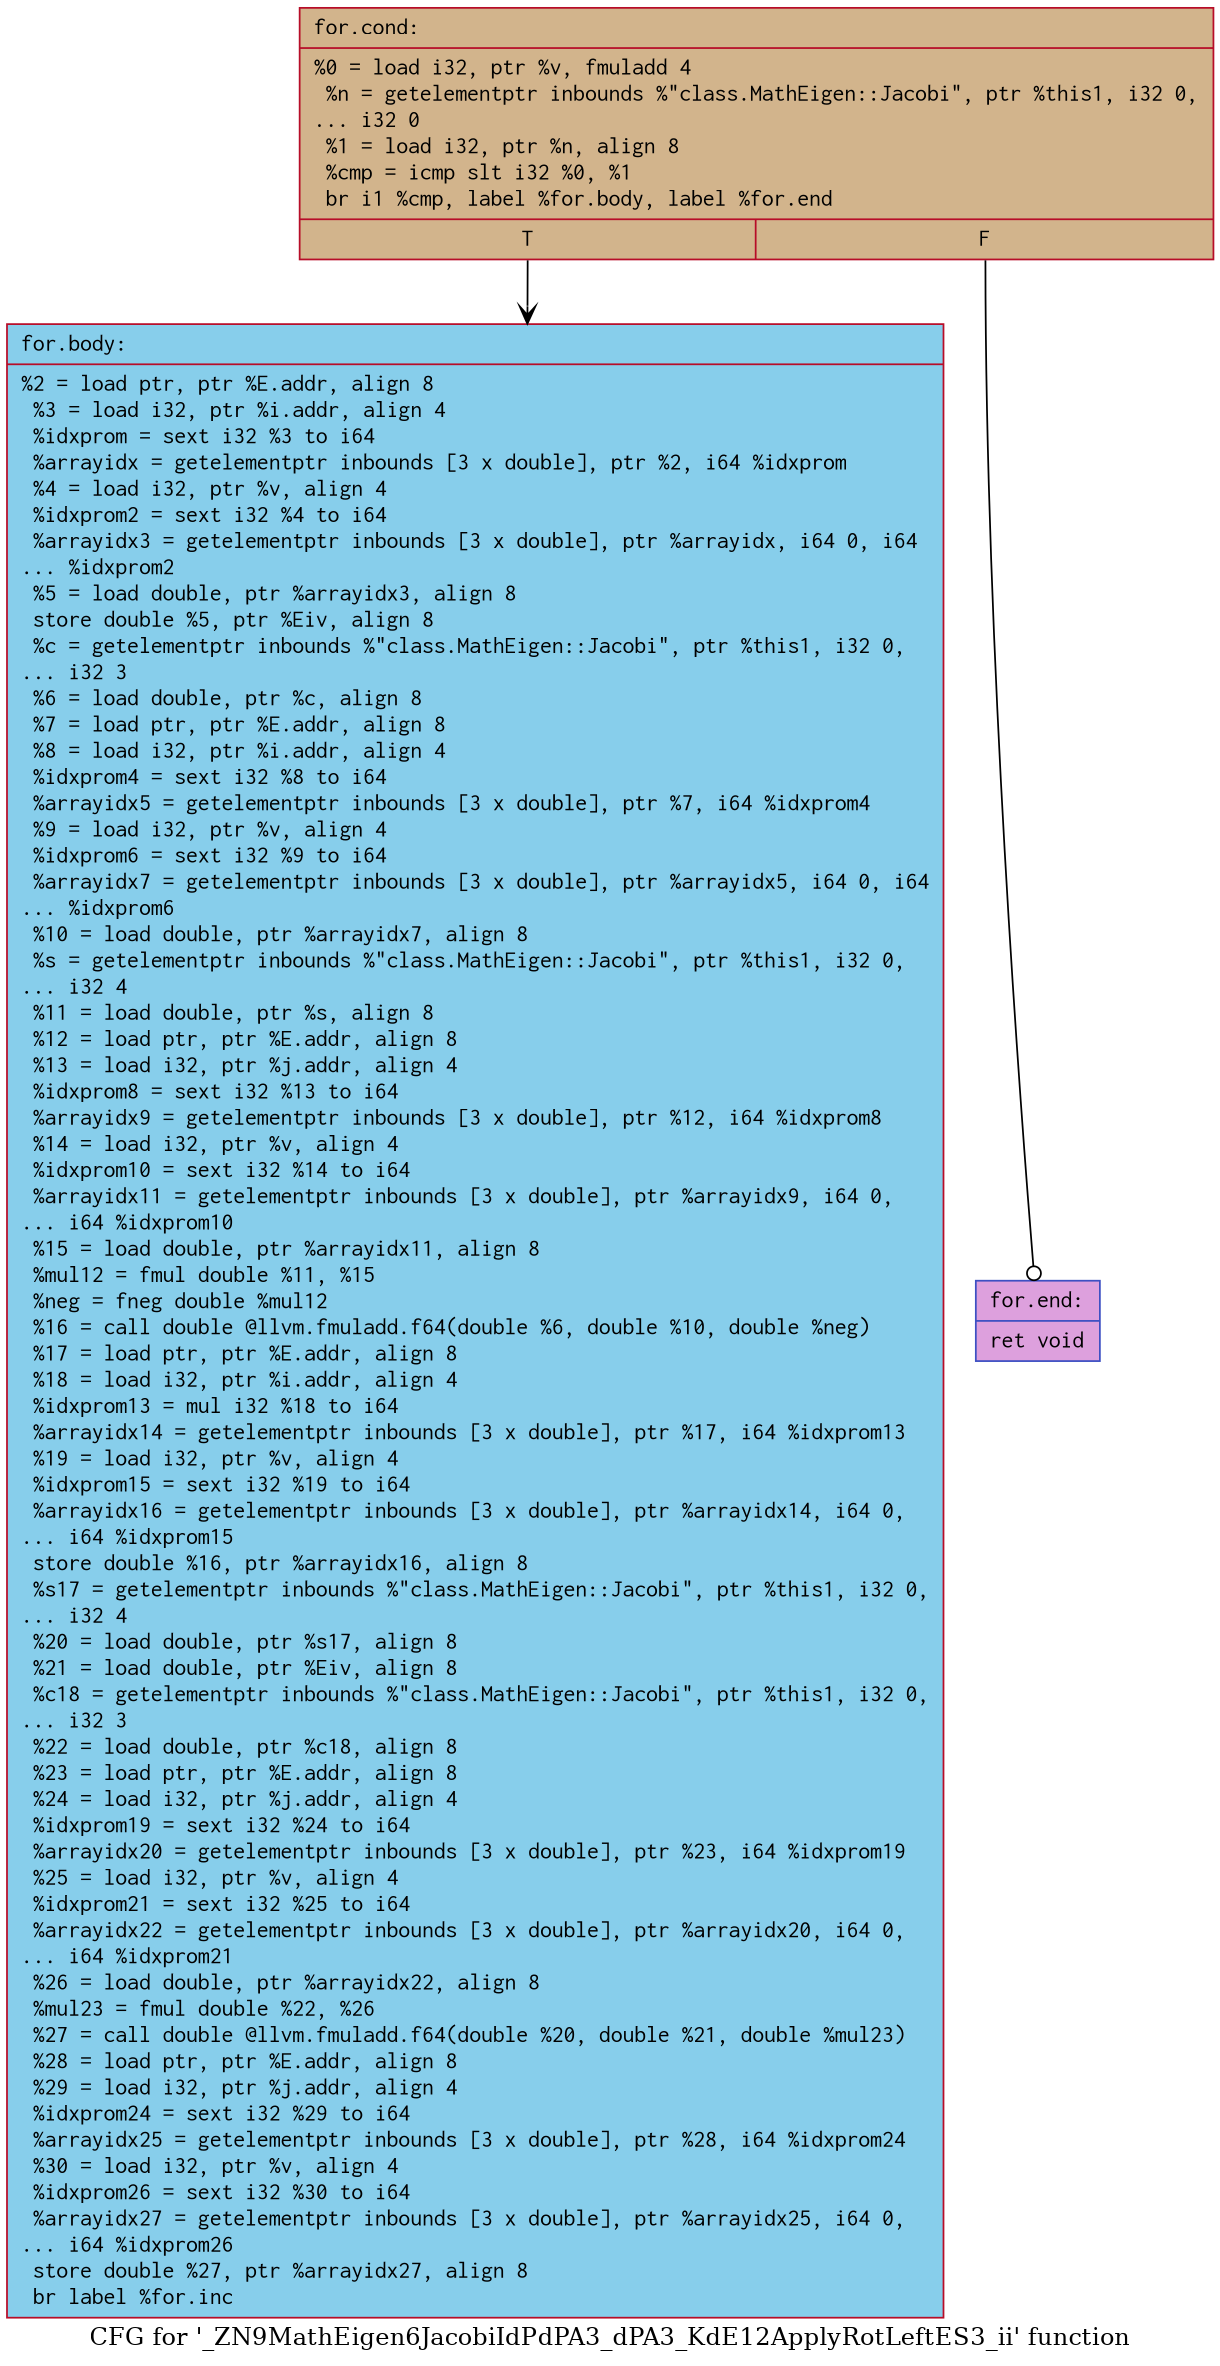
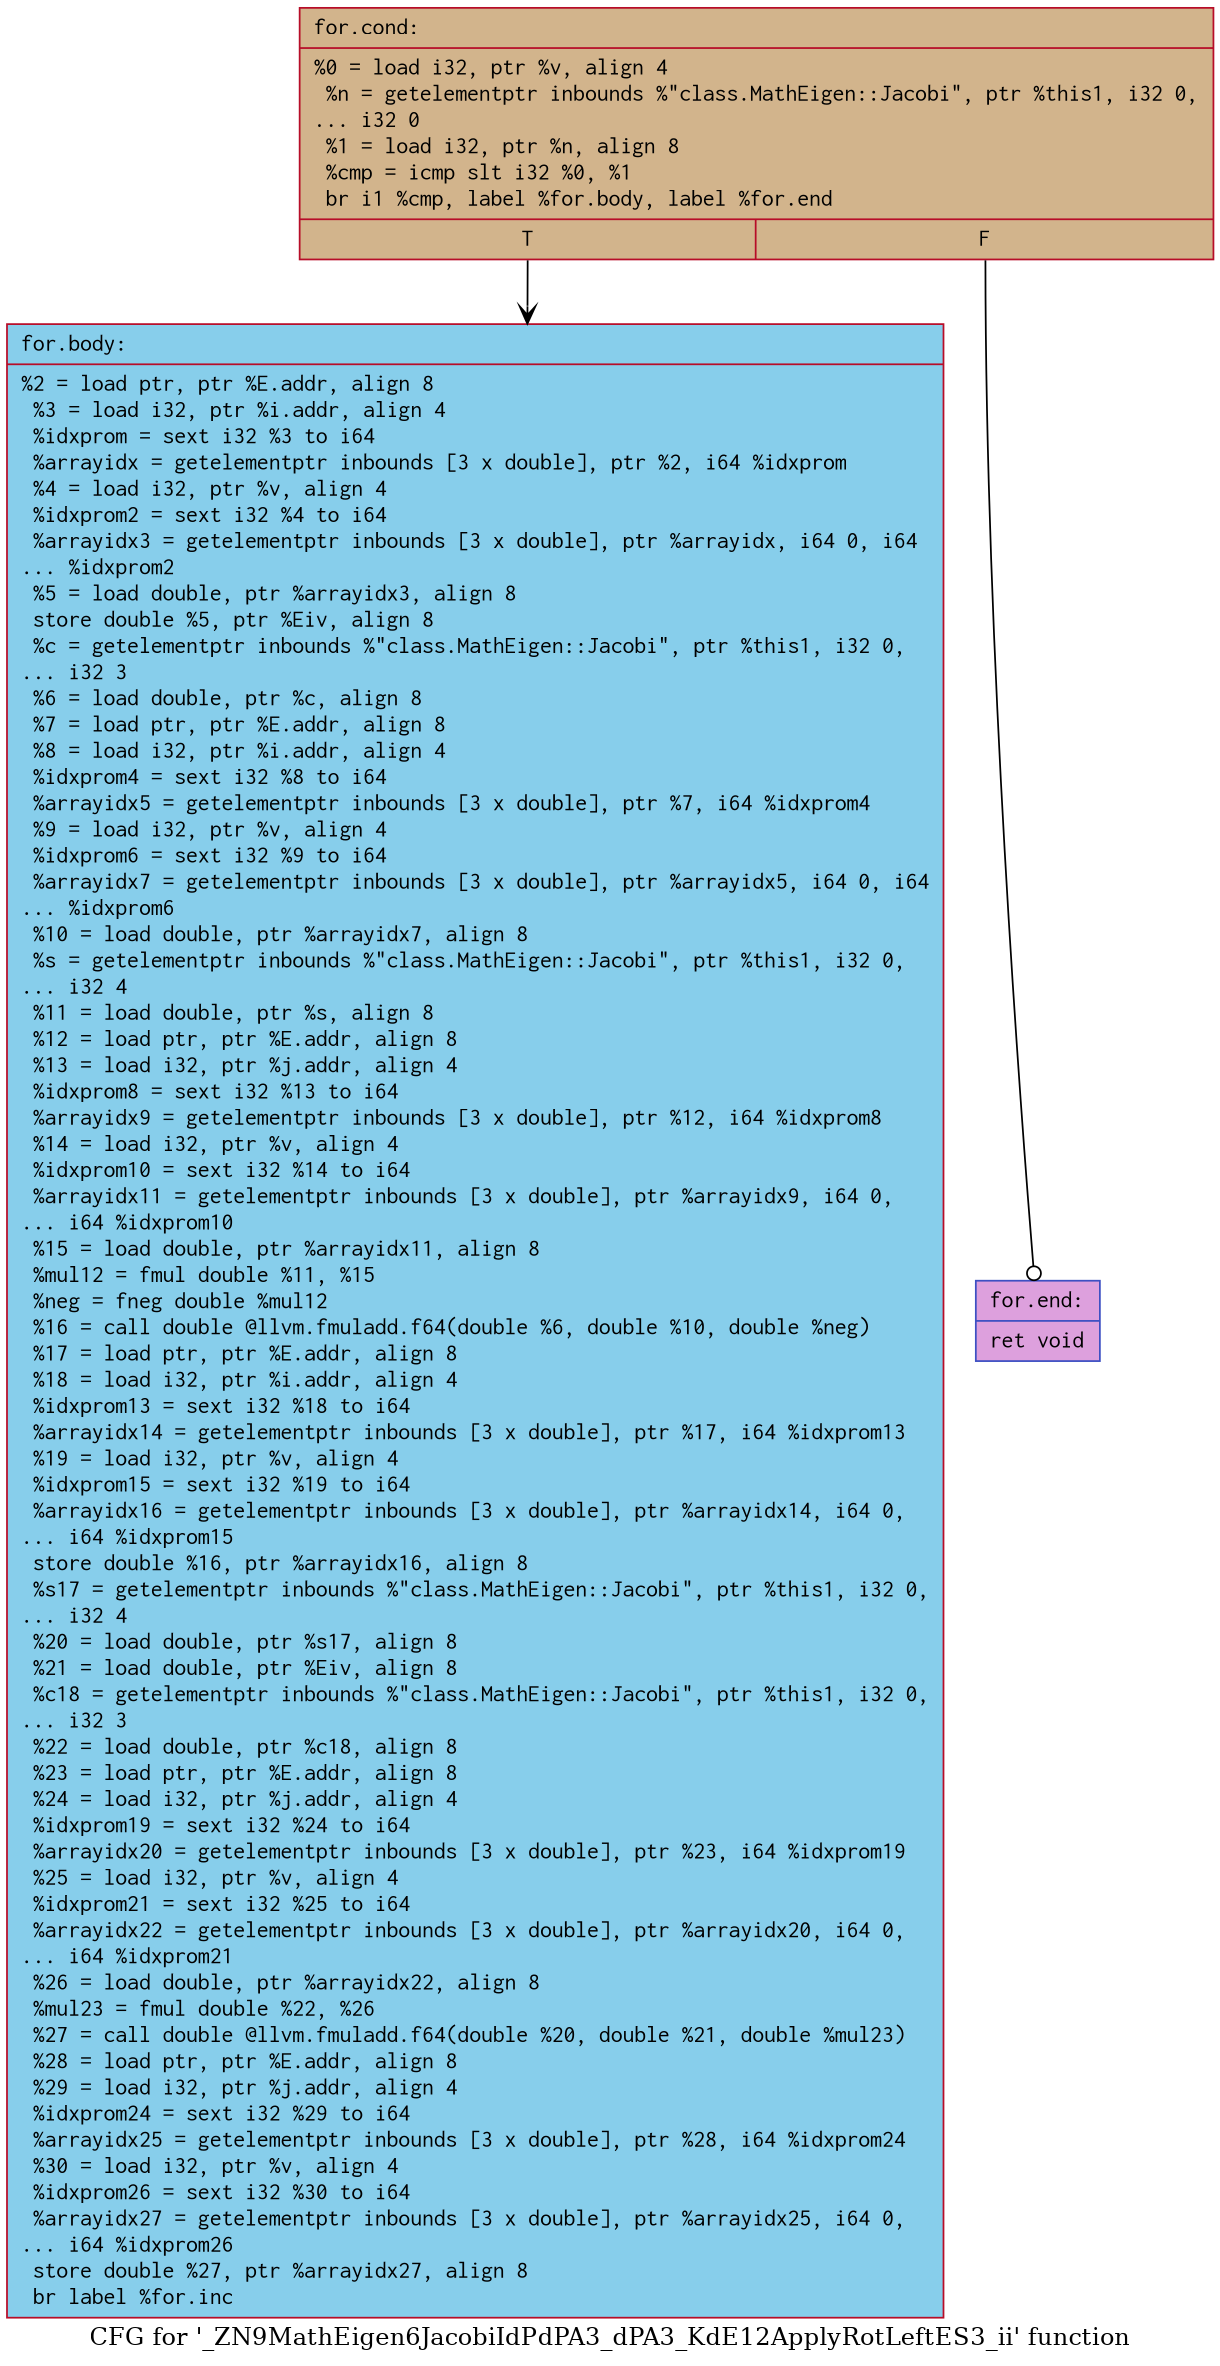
node "for.cond:": text "%0 = load i32, ptr %v, fmuladd 4" -> "%0 = load i32, ptr %v, align 4"
node "for.body:": text "%idxprom13 = mul i32 %18 to i64" -> "%idxprom13 = sext i32 %18 to i64"
